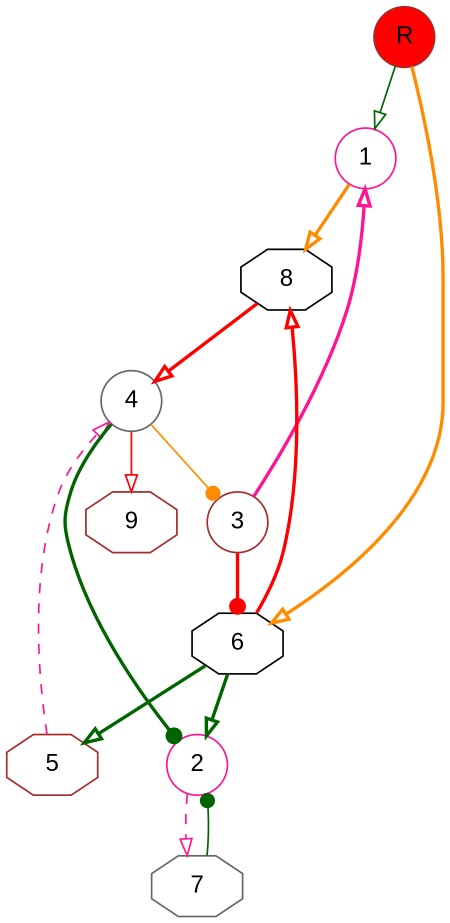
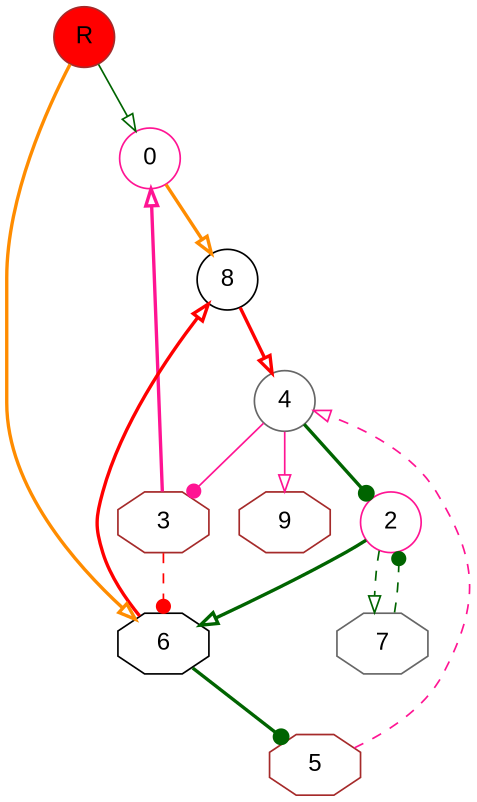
node "1": label "1" -> "0"
node "8": shape octagon -> circle
edge "4" -> "9": color red -> deeppink
edge "4" -> "3": color darkorange -> deeppink
node "3": shape circle -> octagon
edge "3" -> "6": style bold -> dashed
edge "6" -> "5": arrowhead onormal -> dot
edge "6" -> "2": reversed
edge "2" -> "7": color deeppink -> darkgreen
edge "7" -> "2": style solid -> dashed
